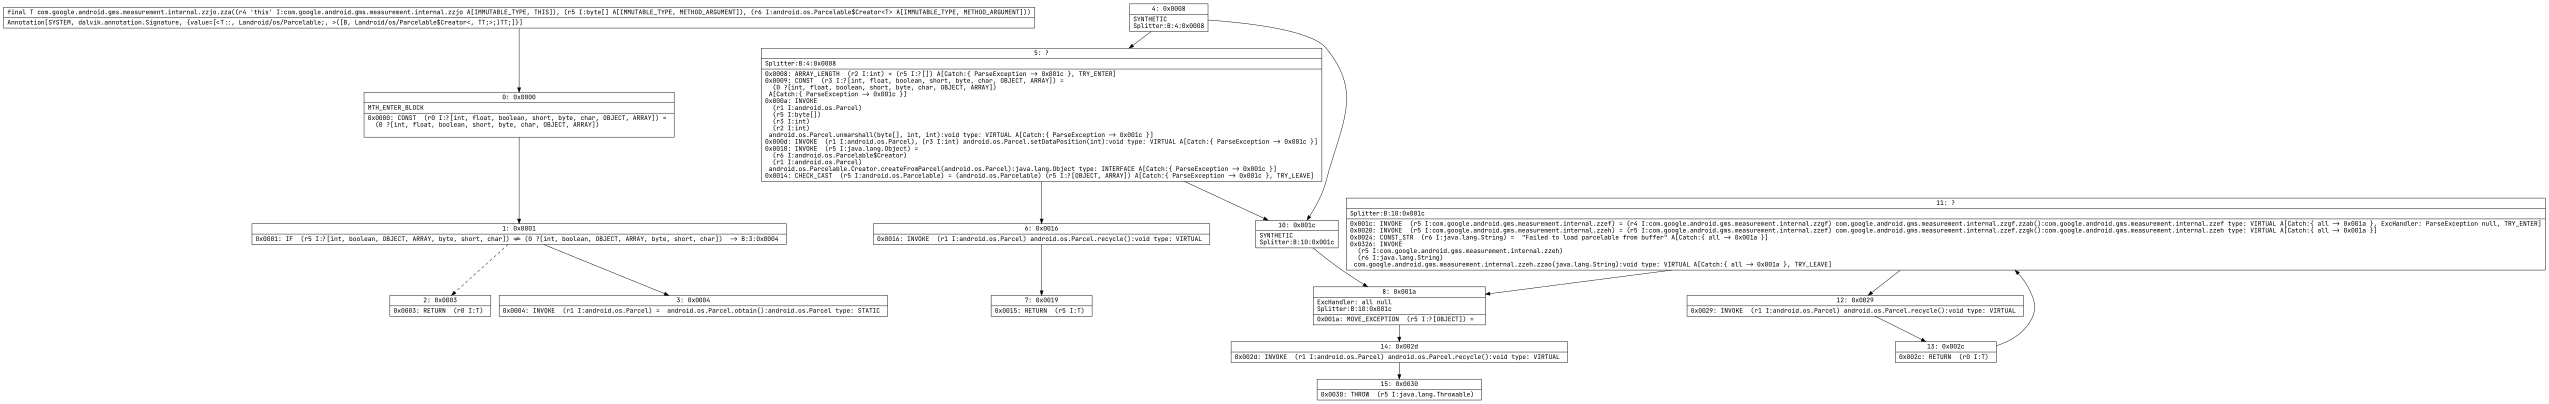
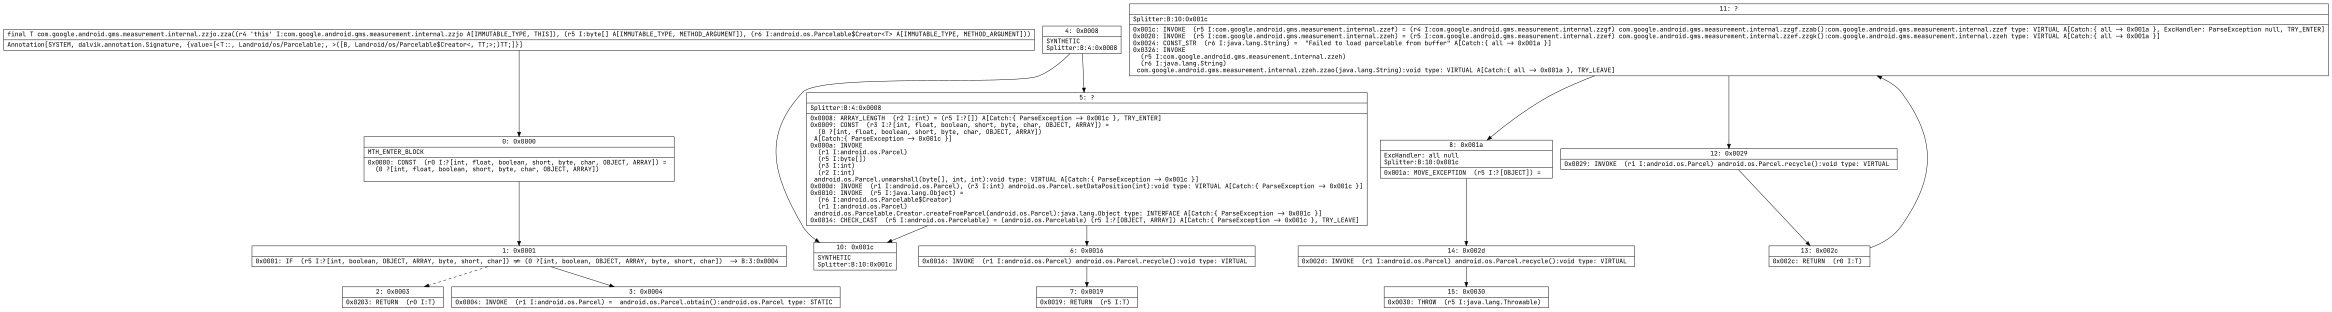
edge "10: 0x001c" -> "8: 0x001a": removed
node "2: 0x0003": text "0x0003: RETURN  (r0 I:T)" -> "0x0203: RETURN  (r0 I:T)"
node "7: 0x0019": text "0x0015: RETURN  (r5 I:T)" -> "0x0019: RETURN  (r5 I:T)"
